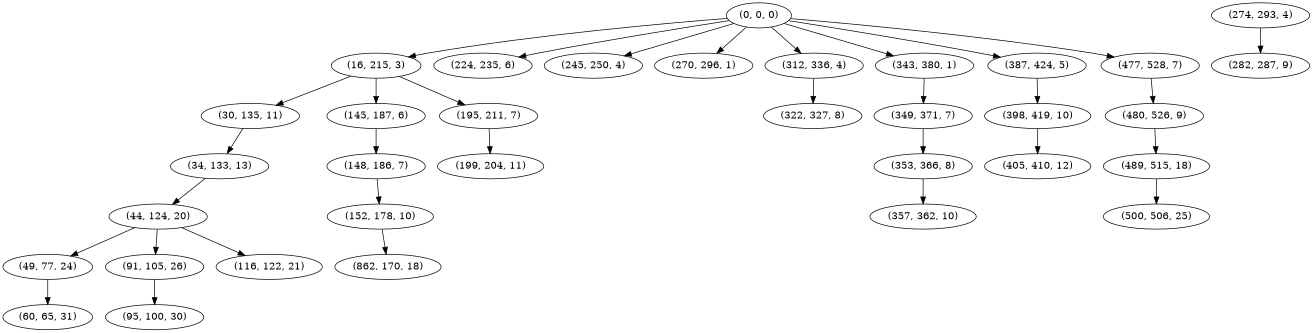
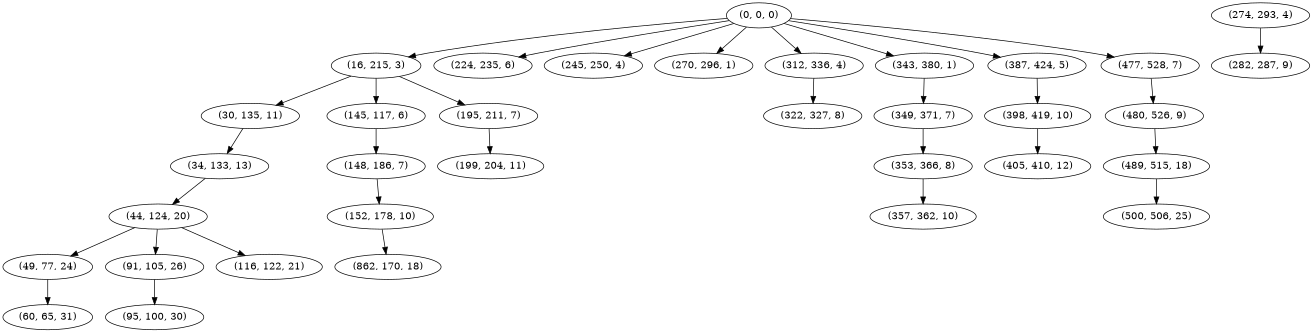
node "(145, 187, 6)": label "(145, 187, 6)" -> "(145, 117, 6)"
